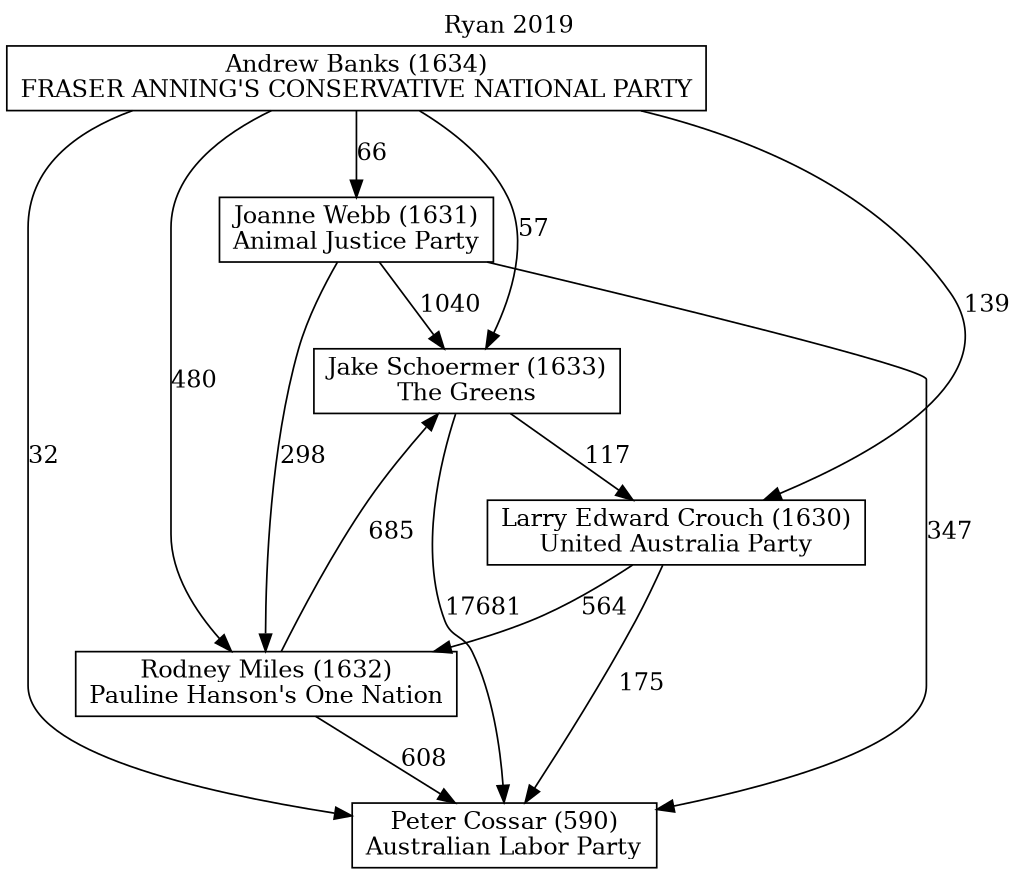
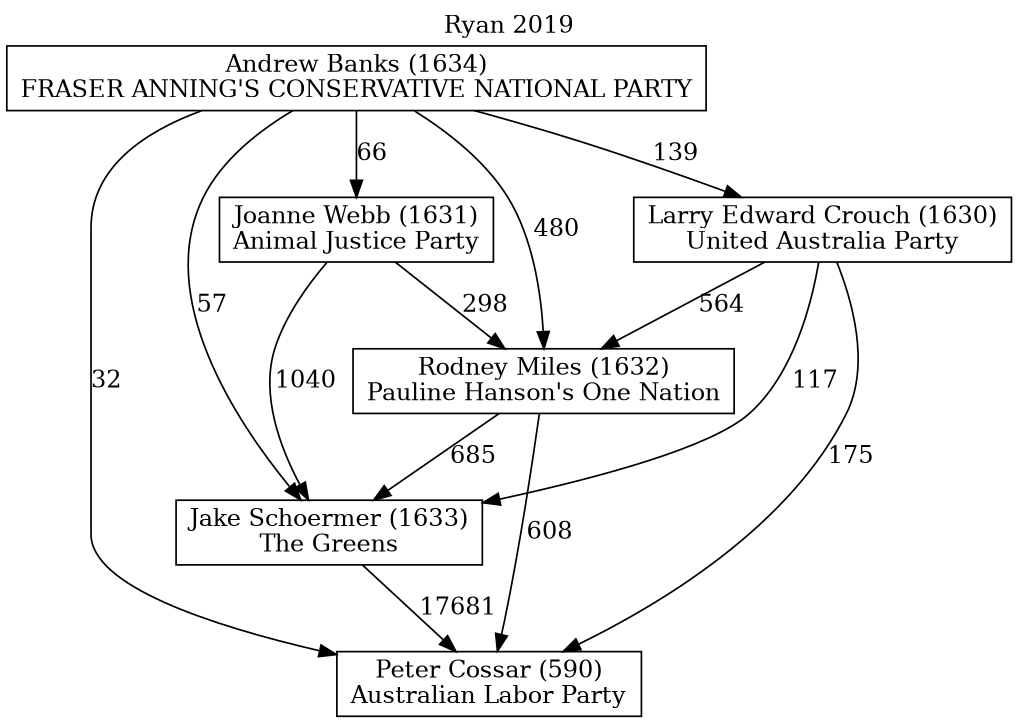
edge "Joanne Webb (1631) Animal Justice Party" -> "Peter Cossar (590) Australian Labor Party": removed, label "347"
edge "Jake Schoermer (1633) The Greens" -> "Larry Edward Crouch (1630) United Australia Party": reversed
